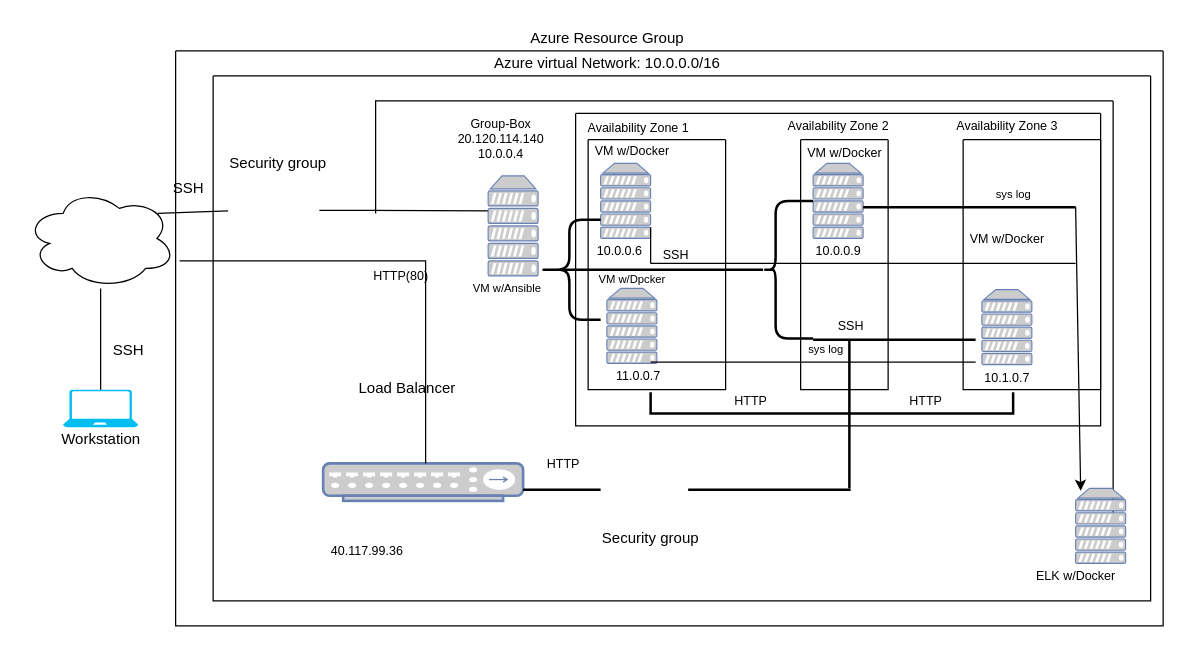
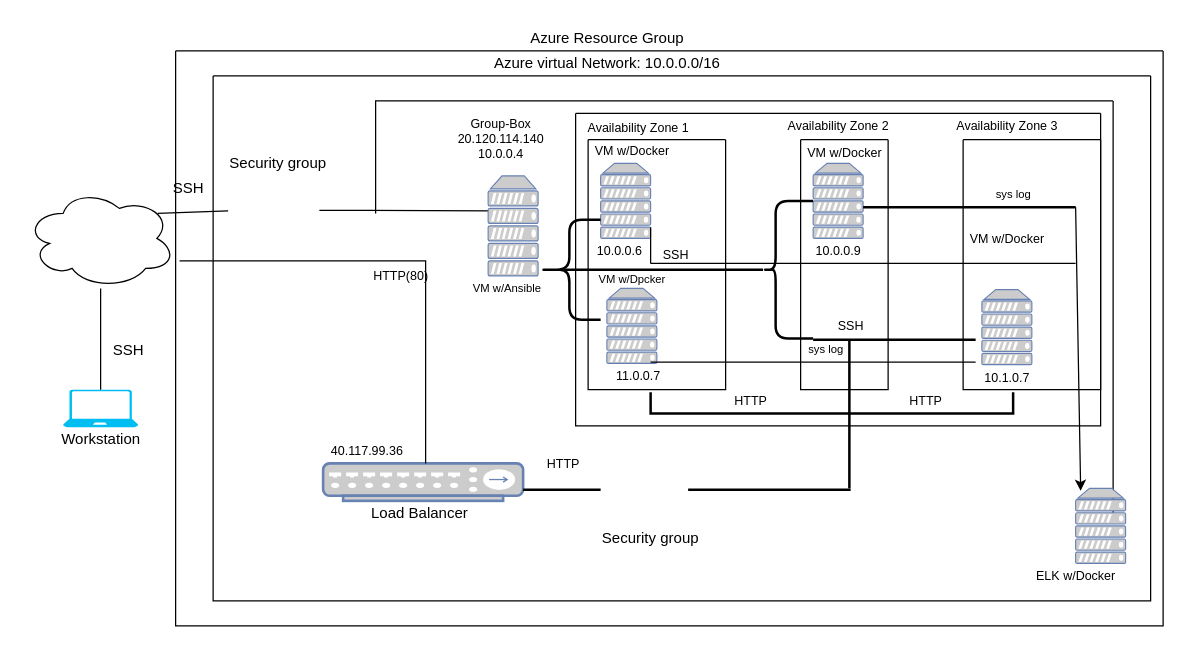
node "Load Balancer": moved (407, 388) -> (419, 513)
node "40.117.99.36": moved (367, 551) -> (367, 451)
